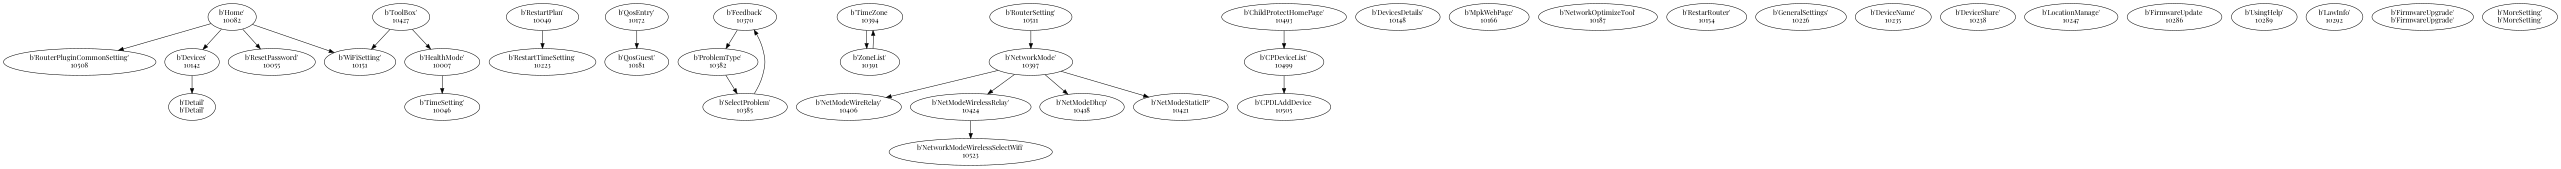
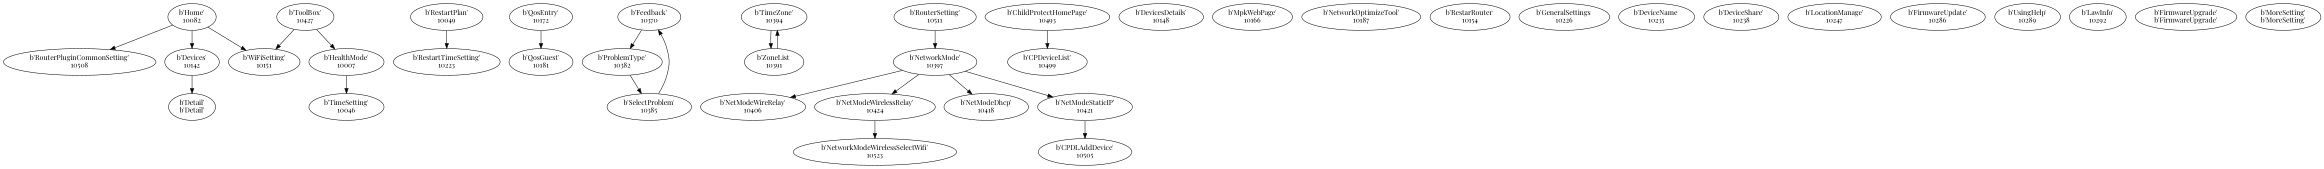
node "b'ResetPassword' 10055": removed
edge "b'CPDeviceList' 10499" -> "b'CPDLAddDevice' 10505": now "b'NetModeStaticIP' 10421" -> "b'CPDLAddDevice' 10505"
